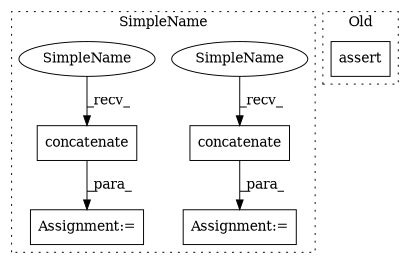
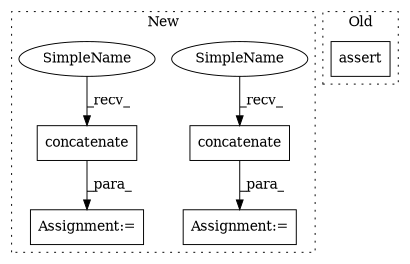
cluster "SimpleName": label "SimpleName" -> "New"
